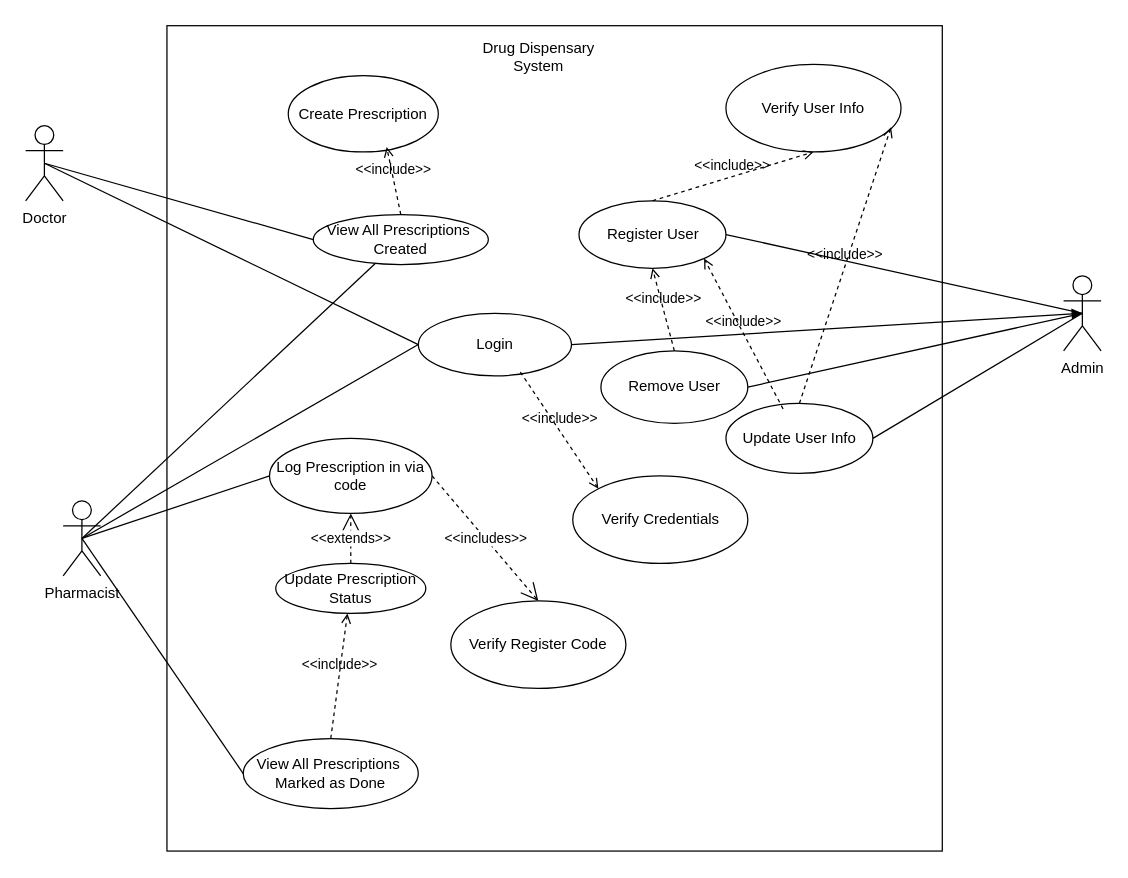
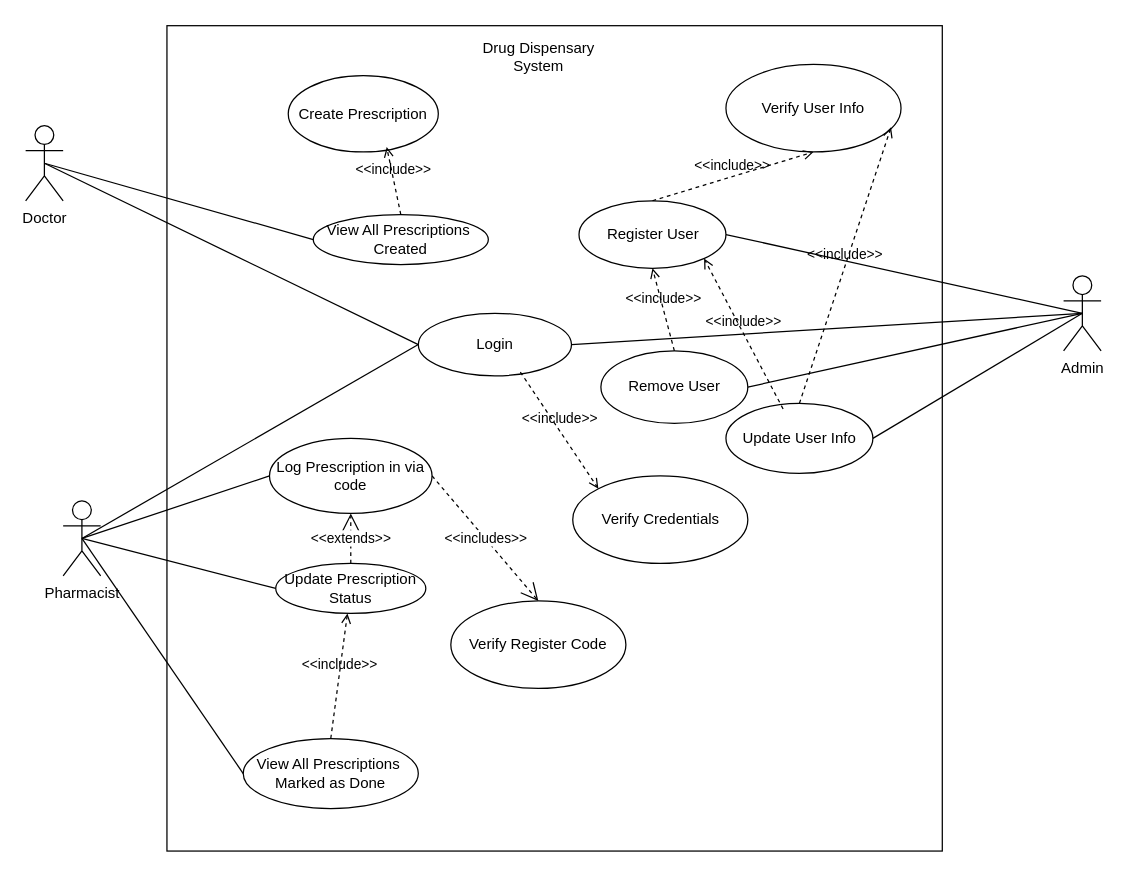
edge "Login" -> "Admin": arrowhead block -> none
edge "View All Prescriptions Created" -- "Pharmacist": now "Update Prescription Status" -- "Pharmacist"
